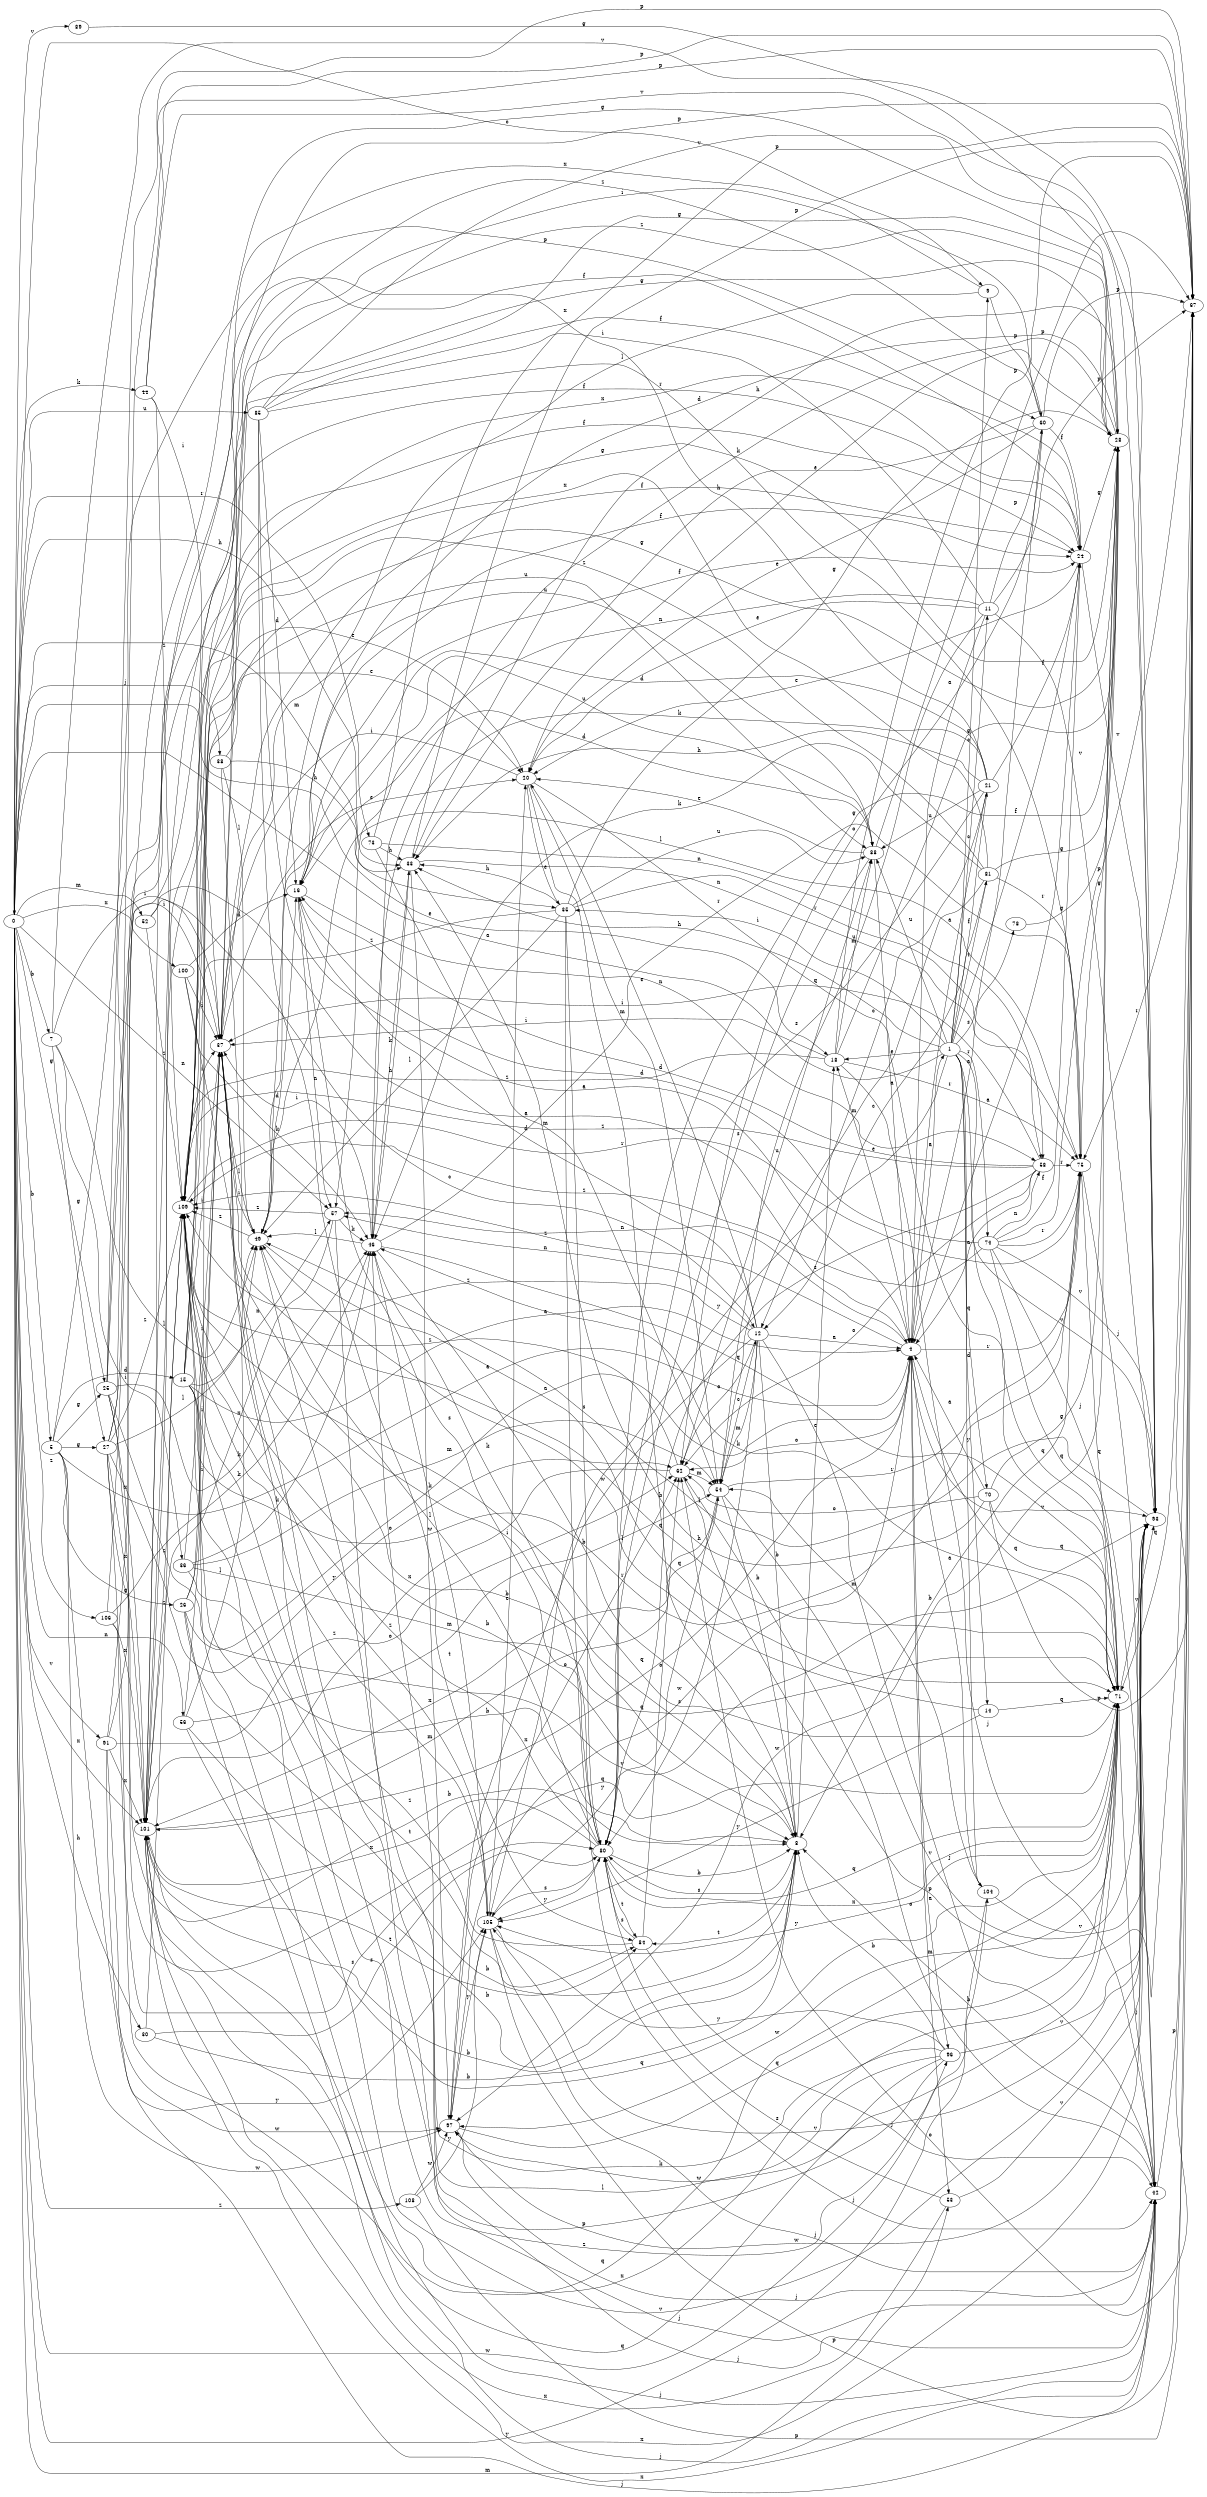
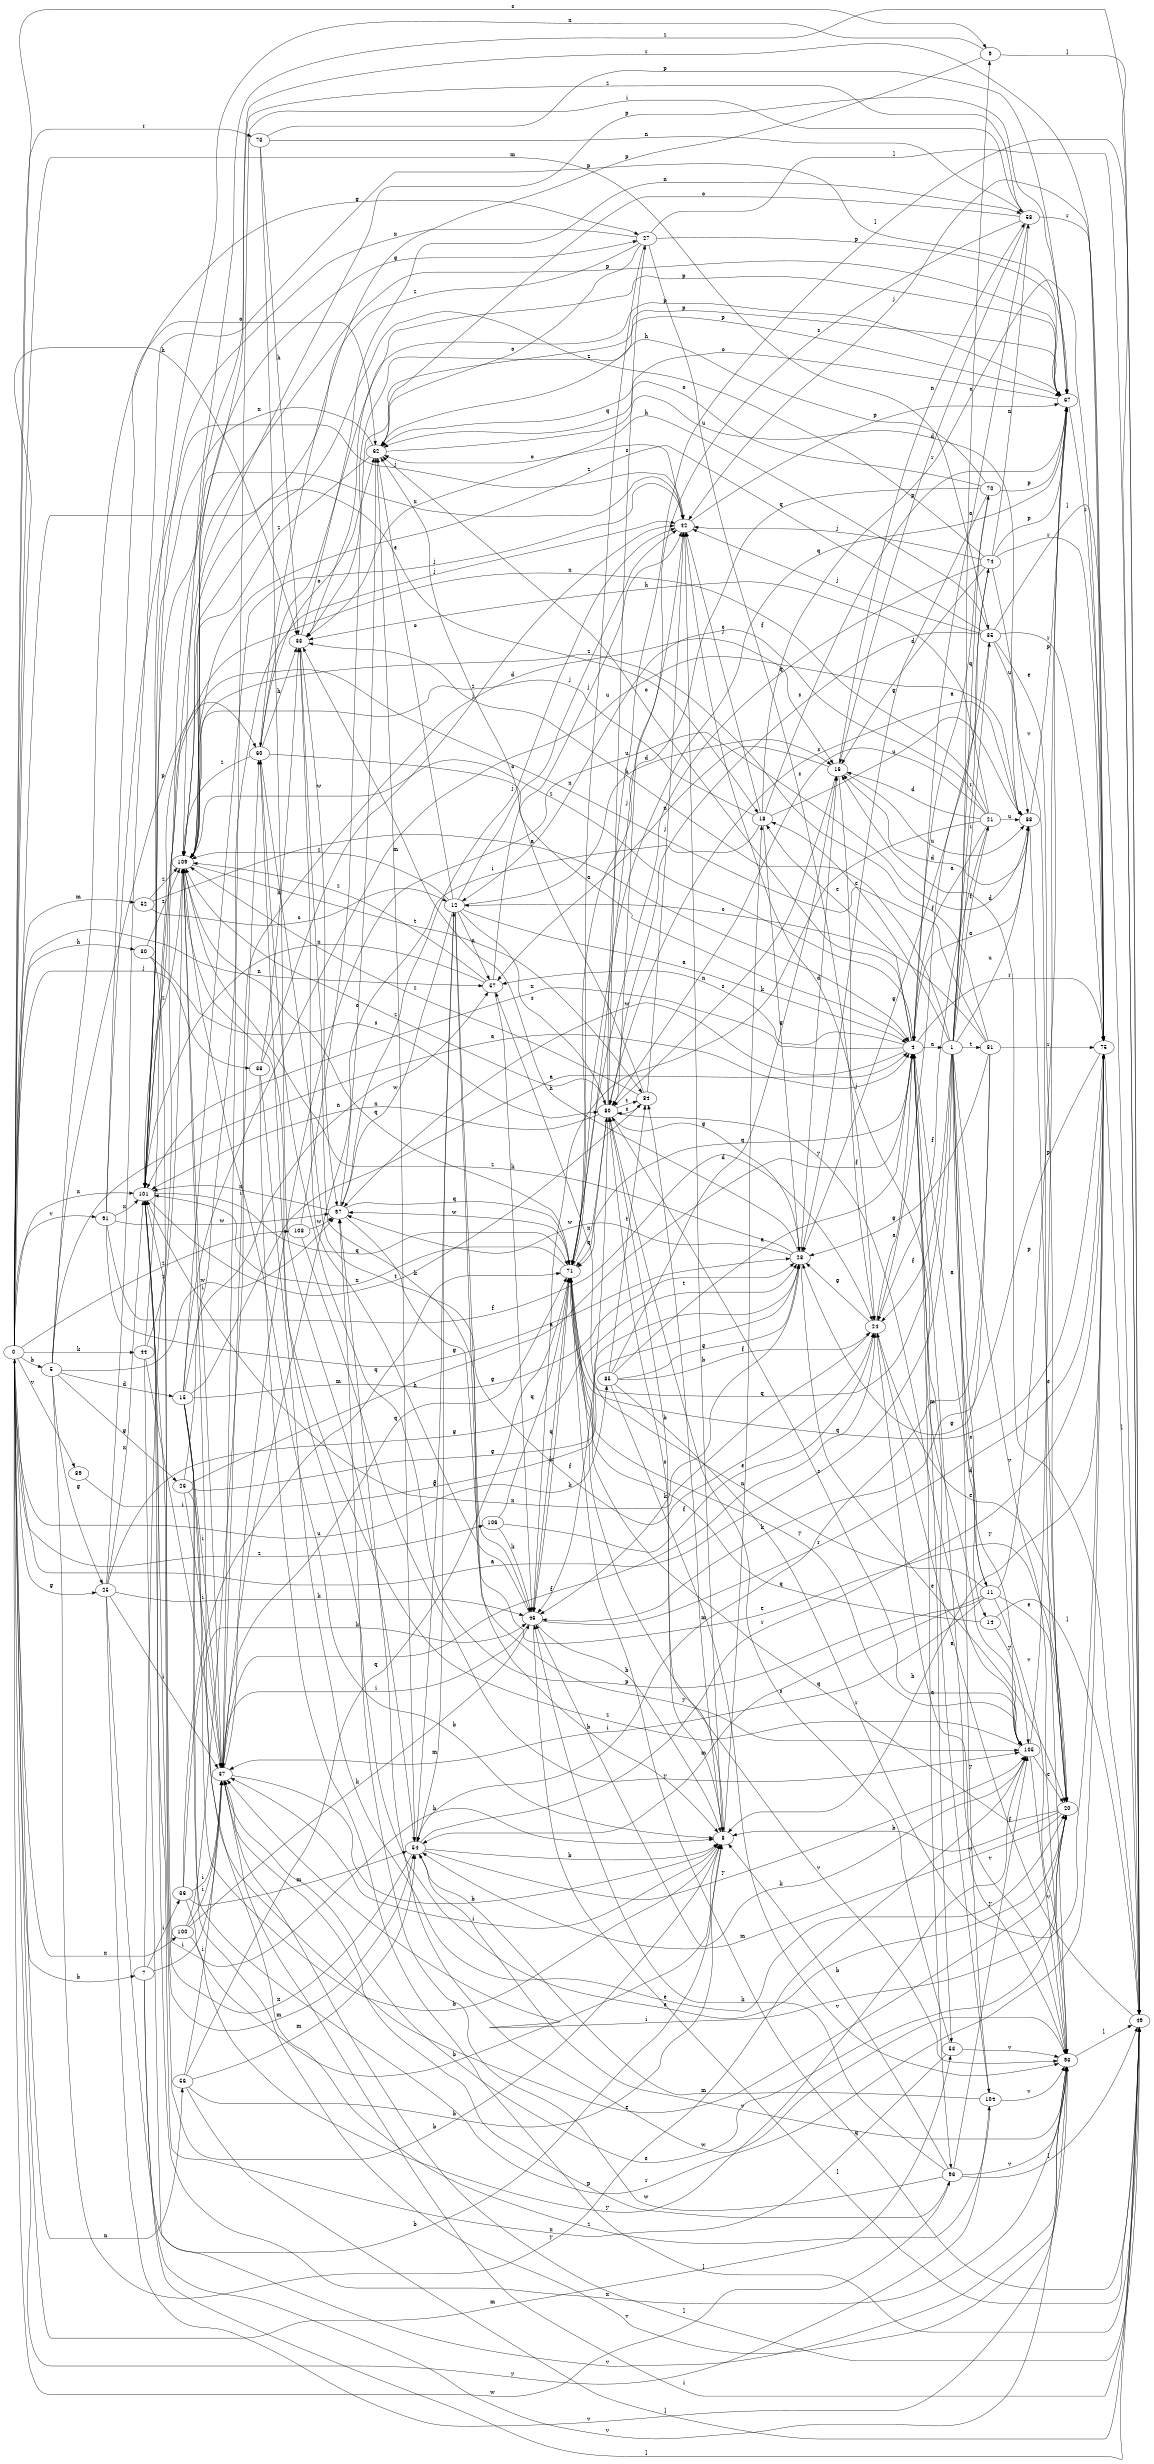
edge "60" -> "37": reversed
edge "20" -> "35": reversed
node "78": removed
edge "106" -> "101": now "97" -> "101"
edge "27" -> "80": reversed
